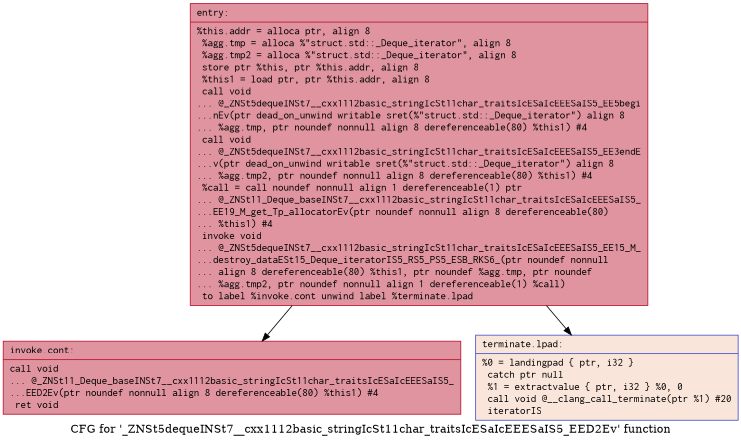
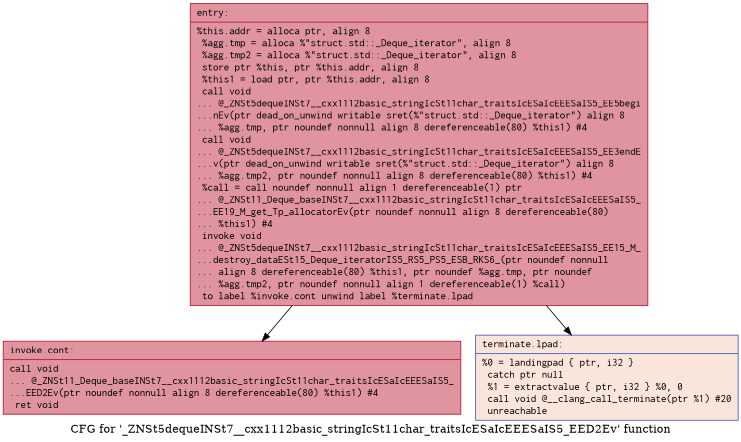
node "terminate.lpad:": text "iteratorIS" -> "unreachable"
